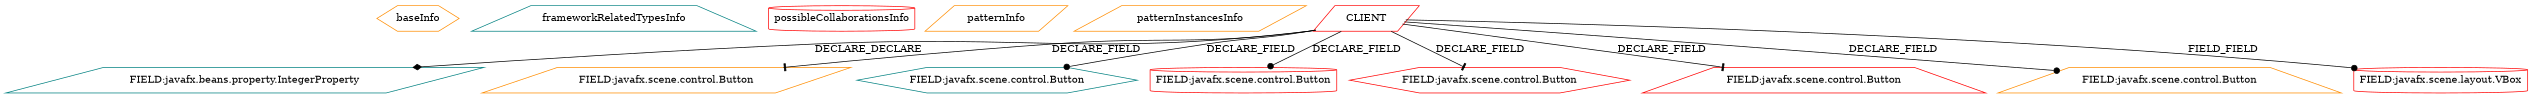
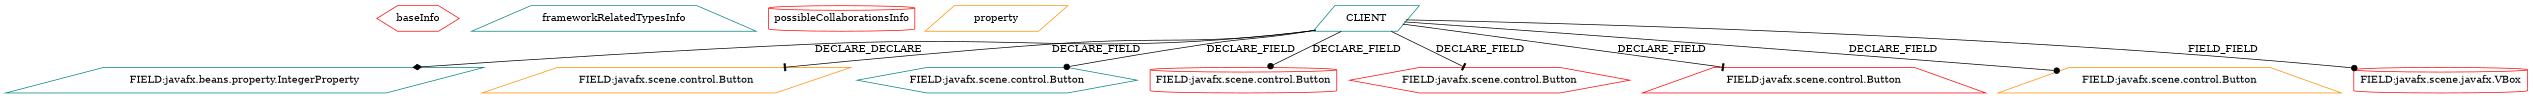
node "baseInfo": color darkorange -> red
node "patternInfo": label "patternInfo" -> "property"
node "patternInstancesInfo": removed
node "CLIENT": color red -> teal
node "FIELD:javafx.scene.layout.VBox": label "FIELD:javafx.scene.layout.VBox" -> "FIELD:javafx.scene.javafx.VBox"
